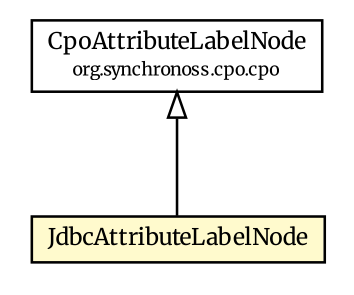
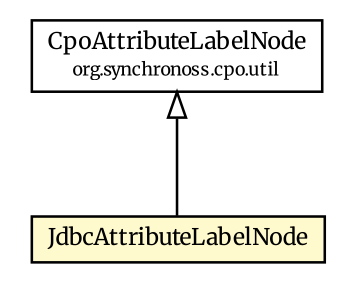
node "CpoAttributeLabelNode": text "org.synchronoss.cpo.cpo" -> "org.synchronoss.cpo.util"
